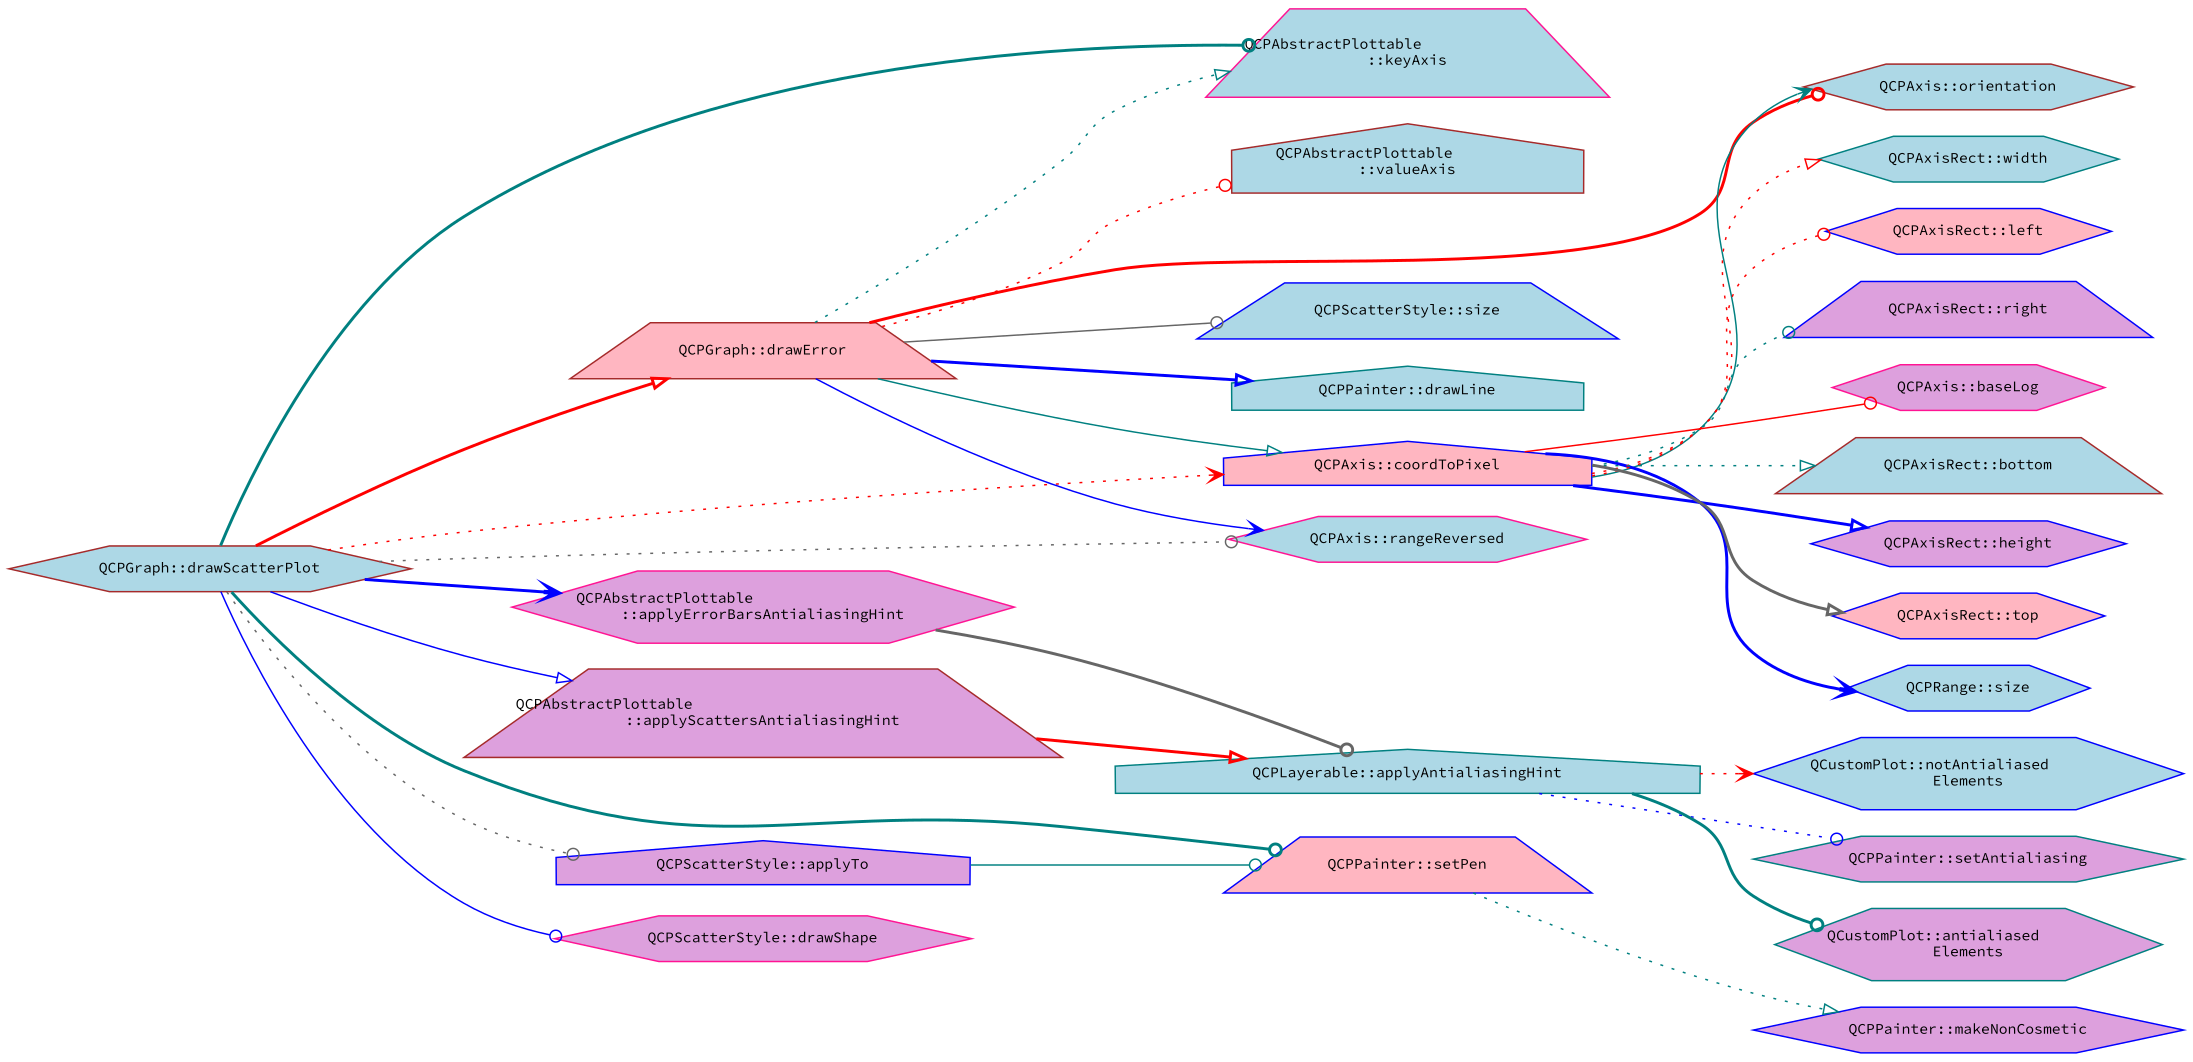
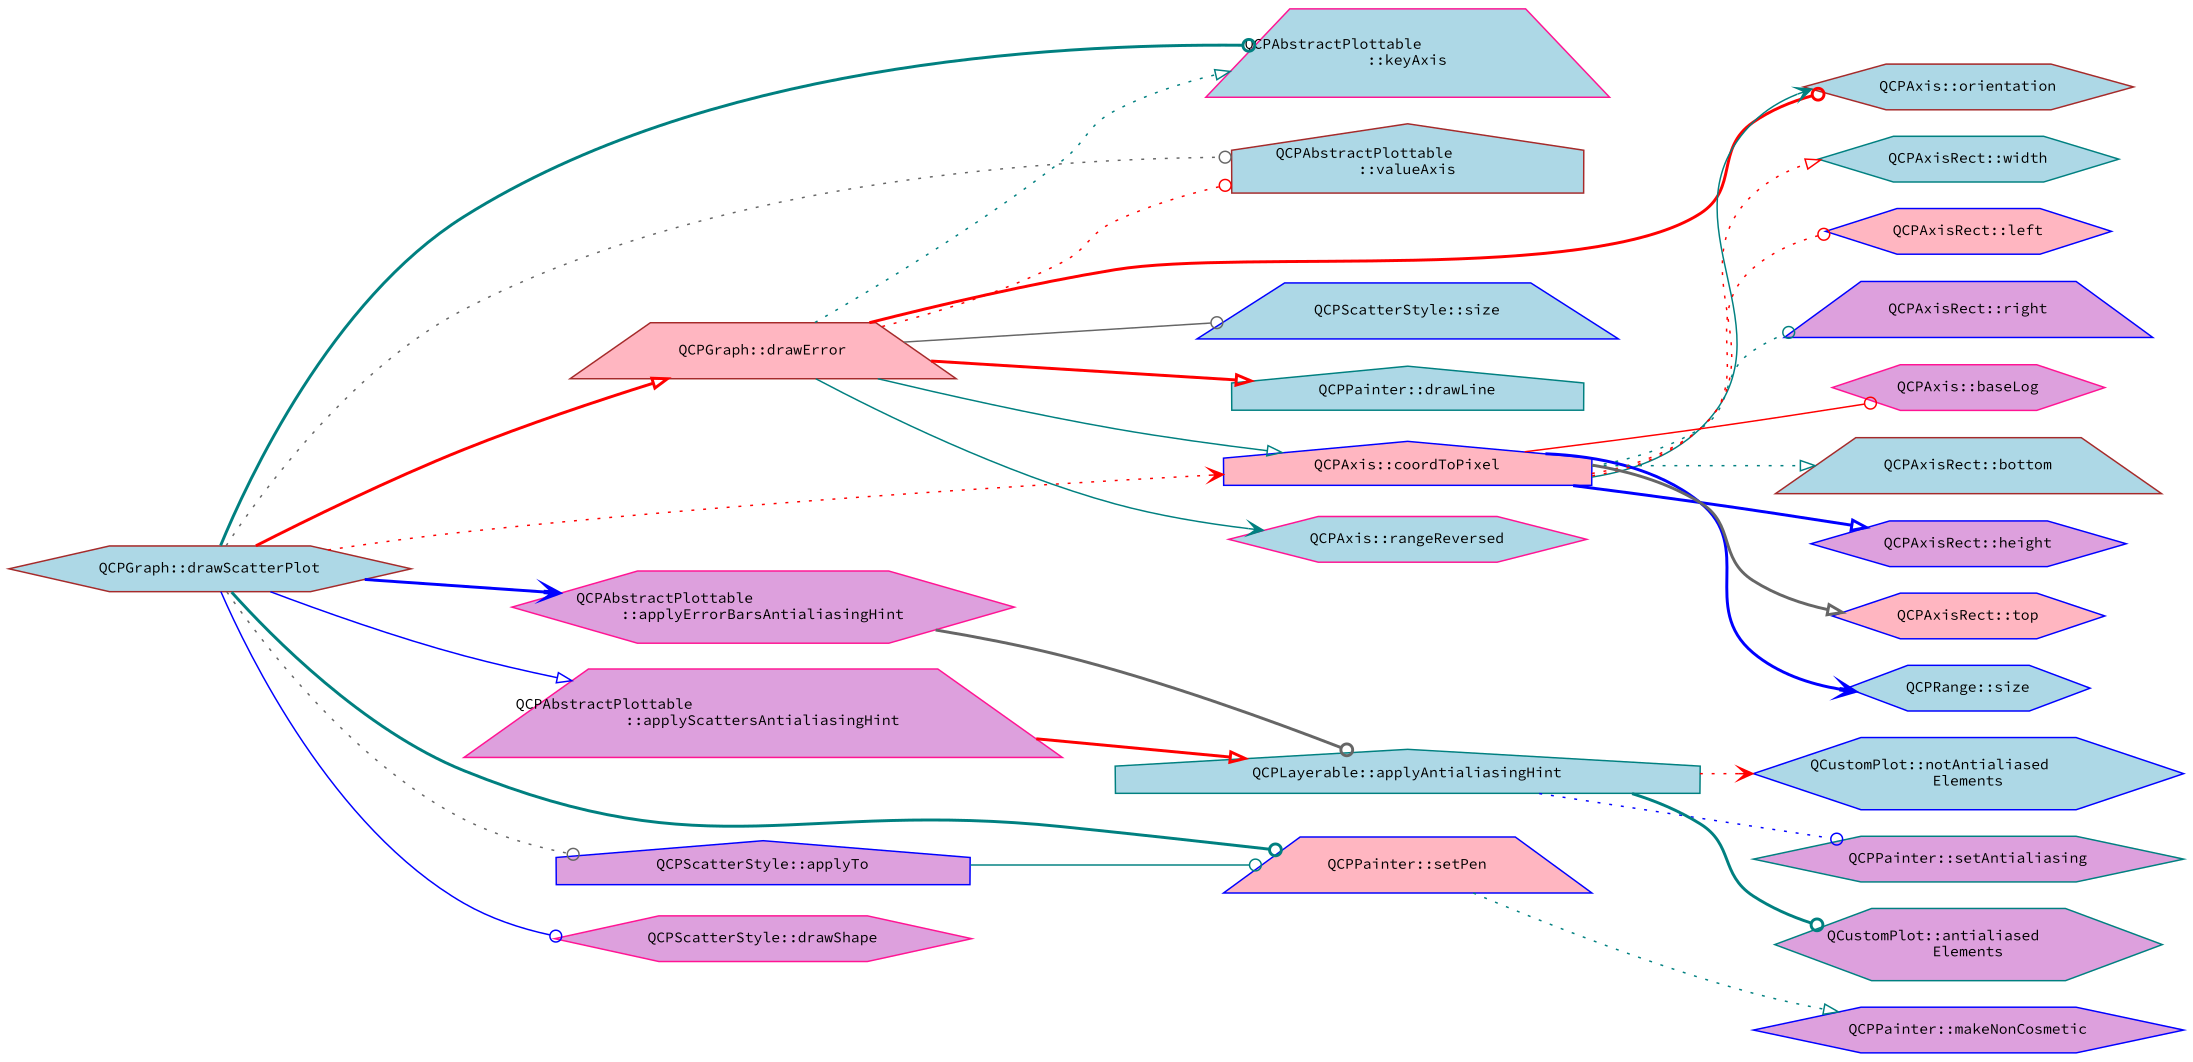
edge "QCPGraph::drawError" -> "QCPPainter::drawLine": color blue -> red
edge "QCPGraph::drawError" -> "QCPAxis::rangeReversed": color blue -> teal
edge "QCPGraph::drawScatterPlot" -> "QCPAxis::rangeReversed": now "QCPGraph::drawScatterPlot" -> "QCPAbstractPlottable ::valueAxis"
node "QCPAbstractPlottable ::applyScattersAntialiasingHint": color brown -> deeppink
